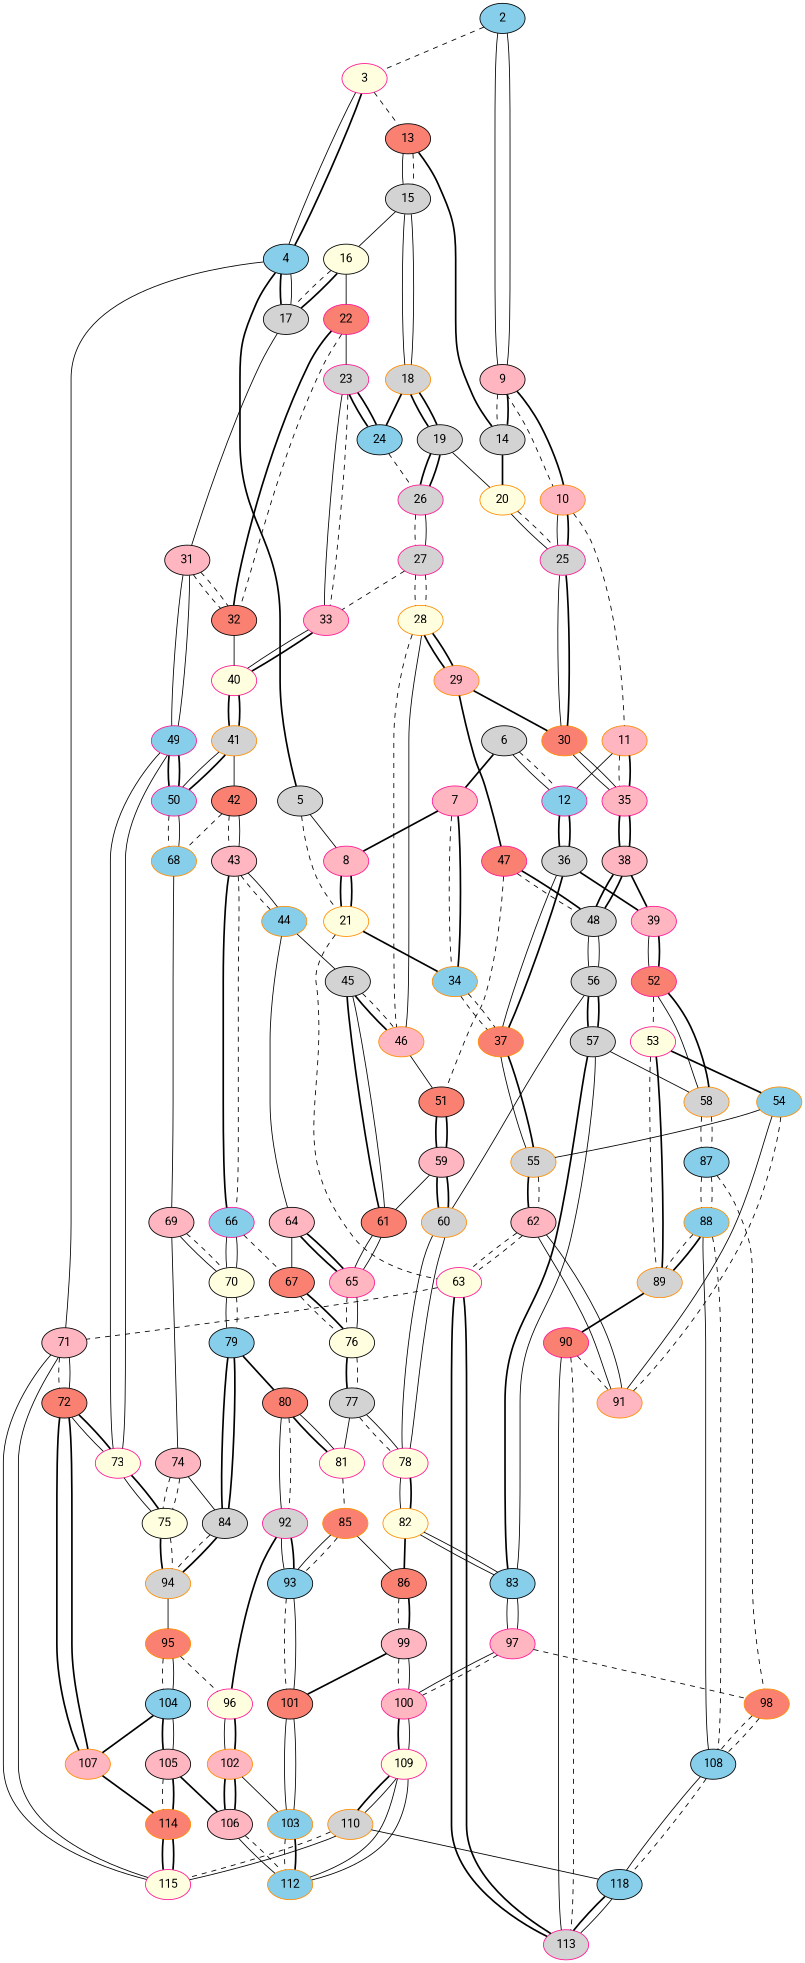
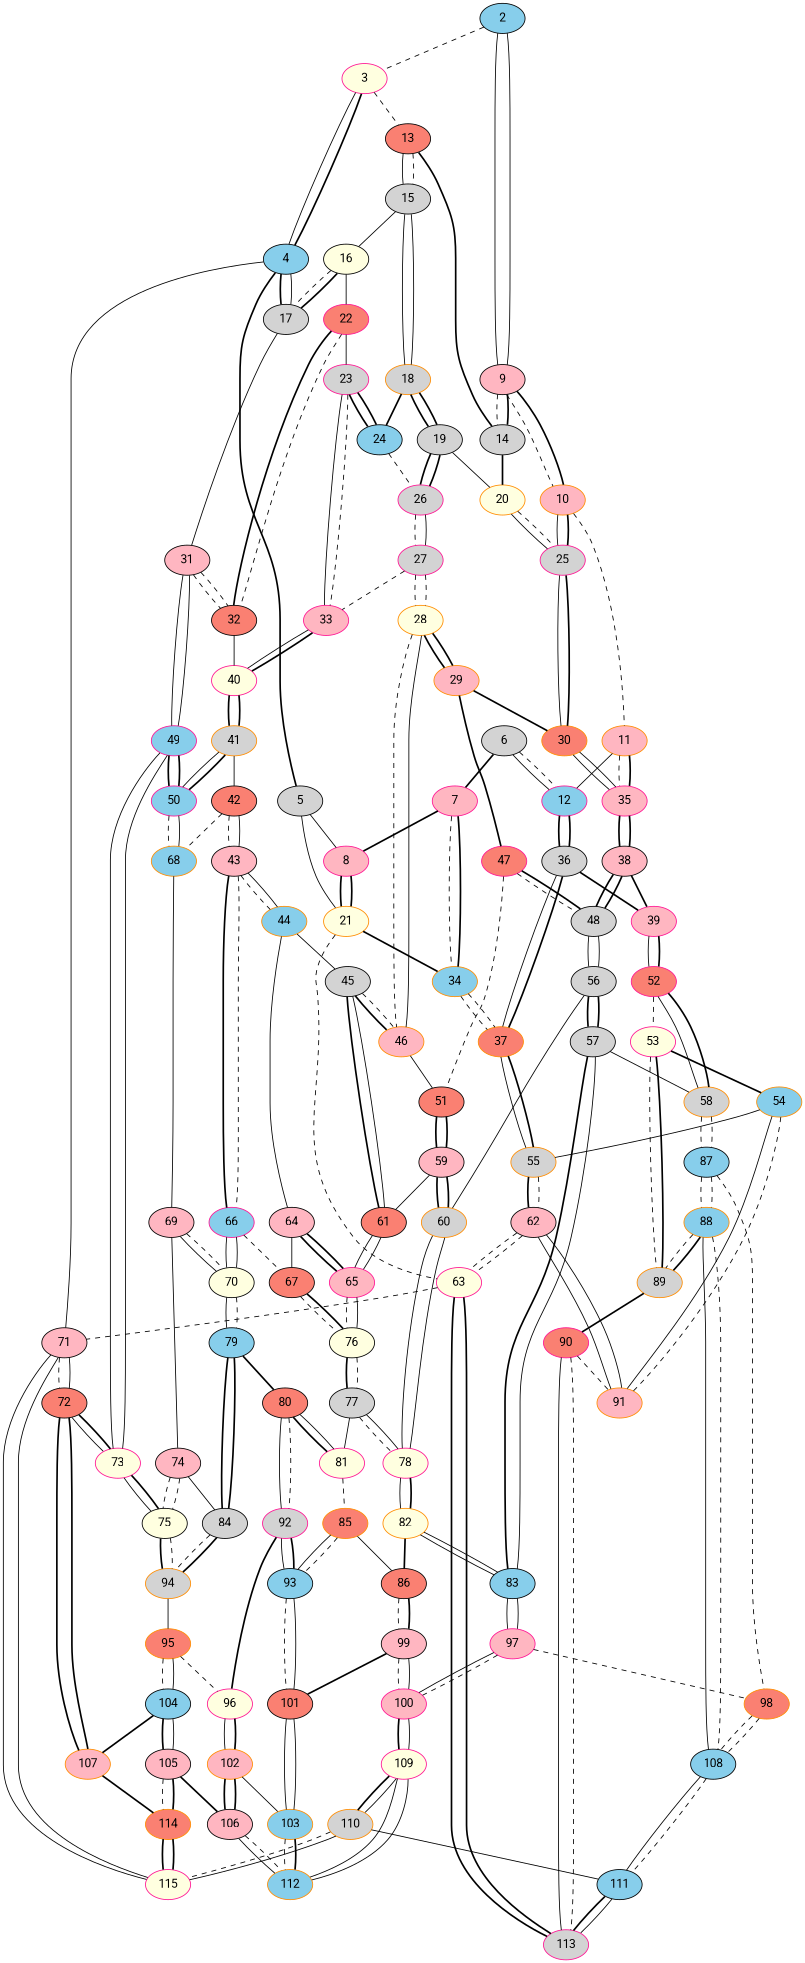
edge "5" -- "21": style dashed -> solid
node "118": label "118" -> "111"
